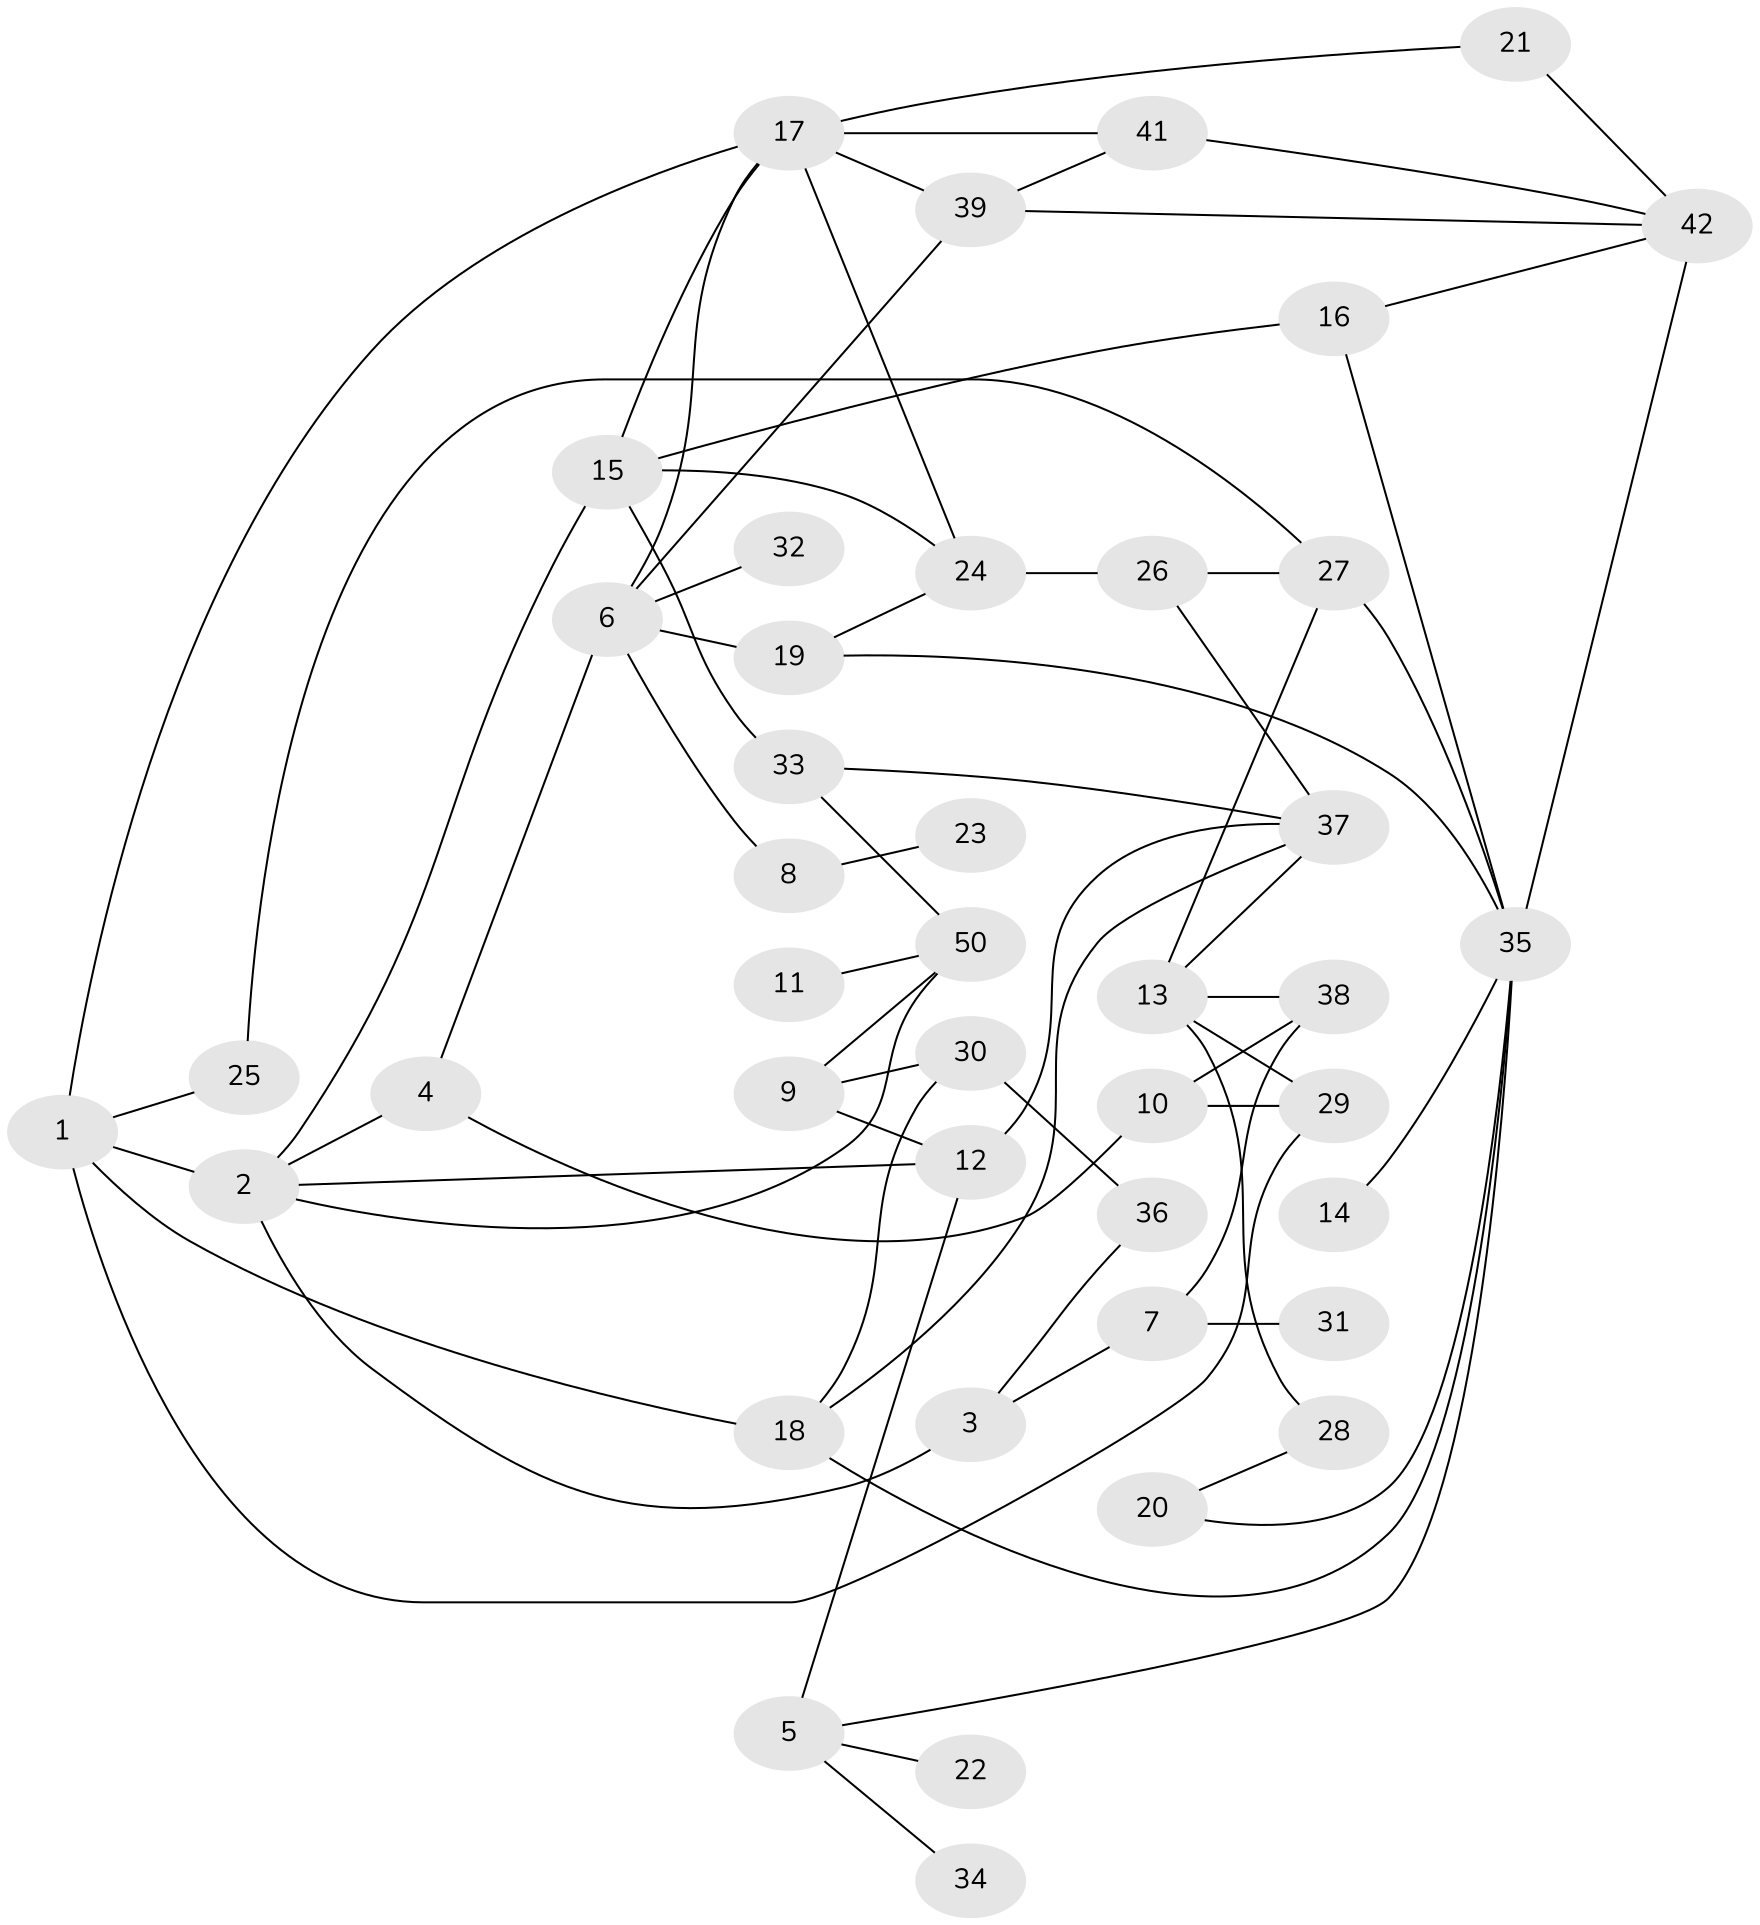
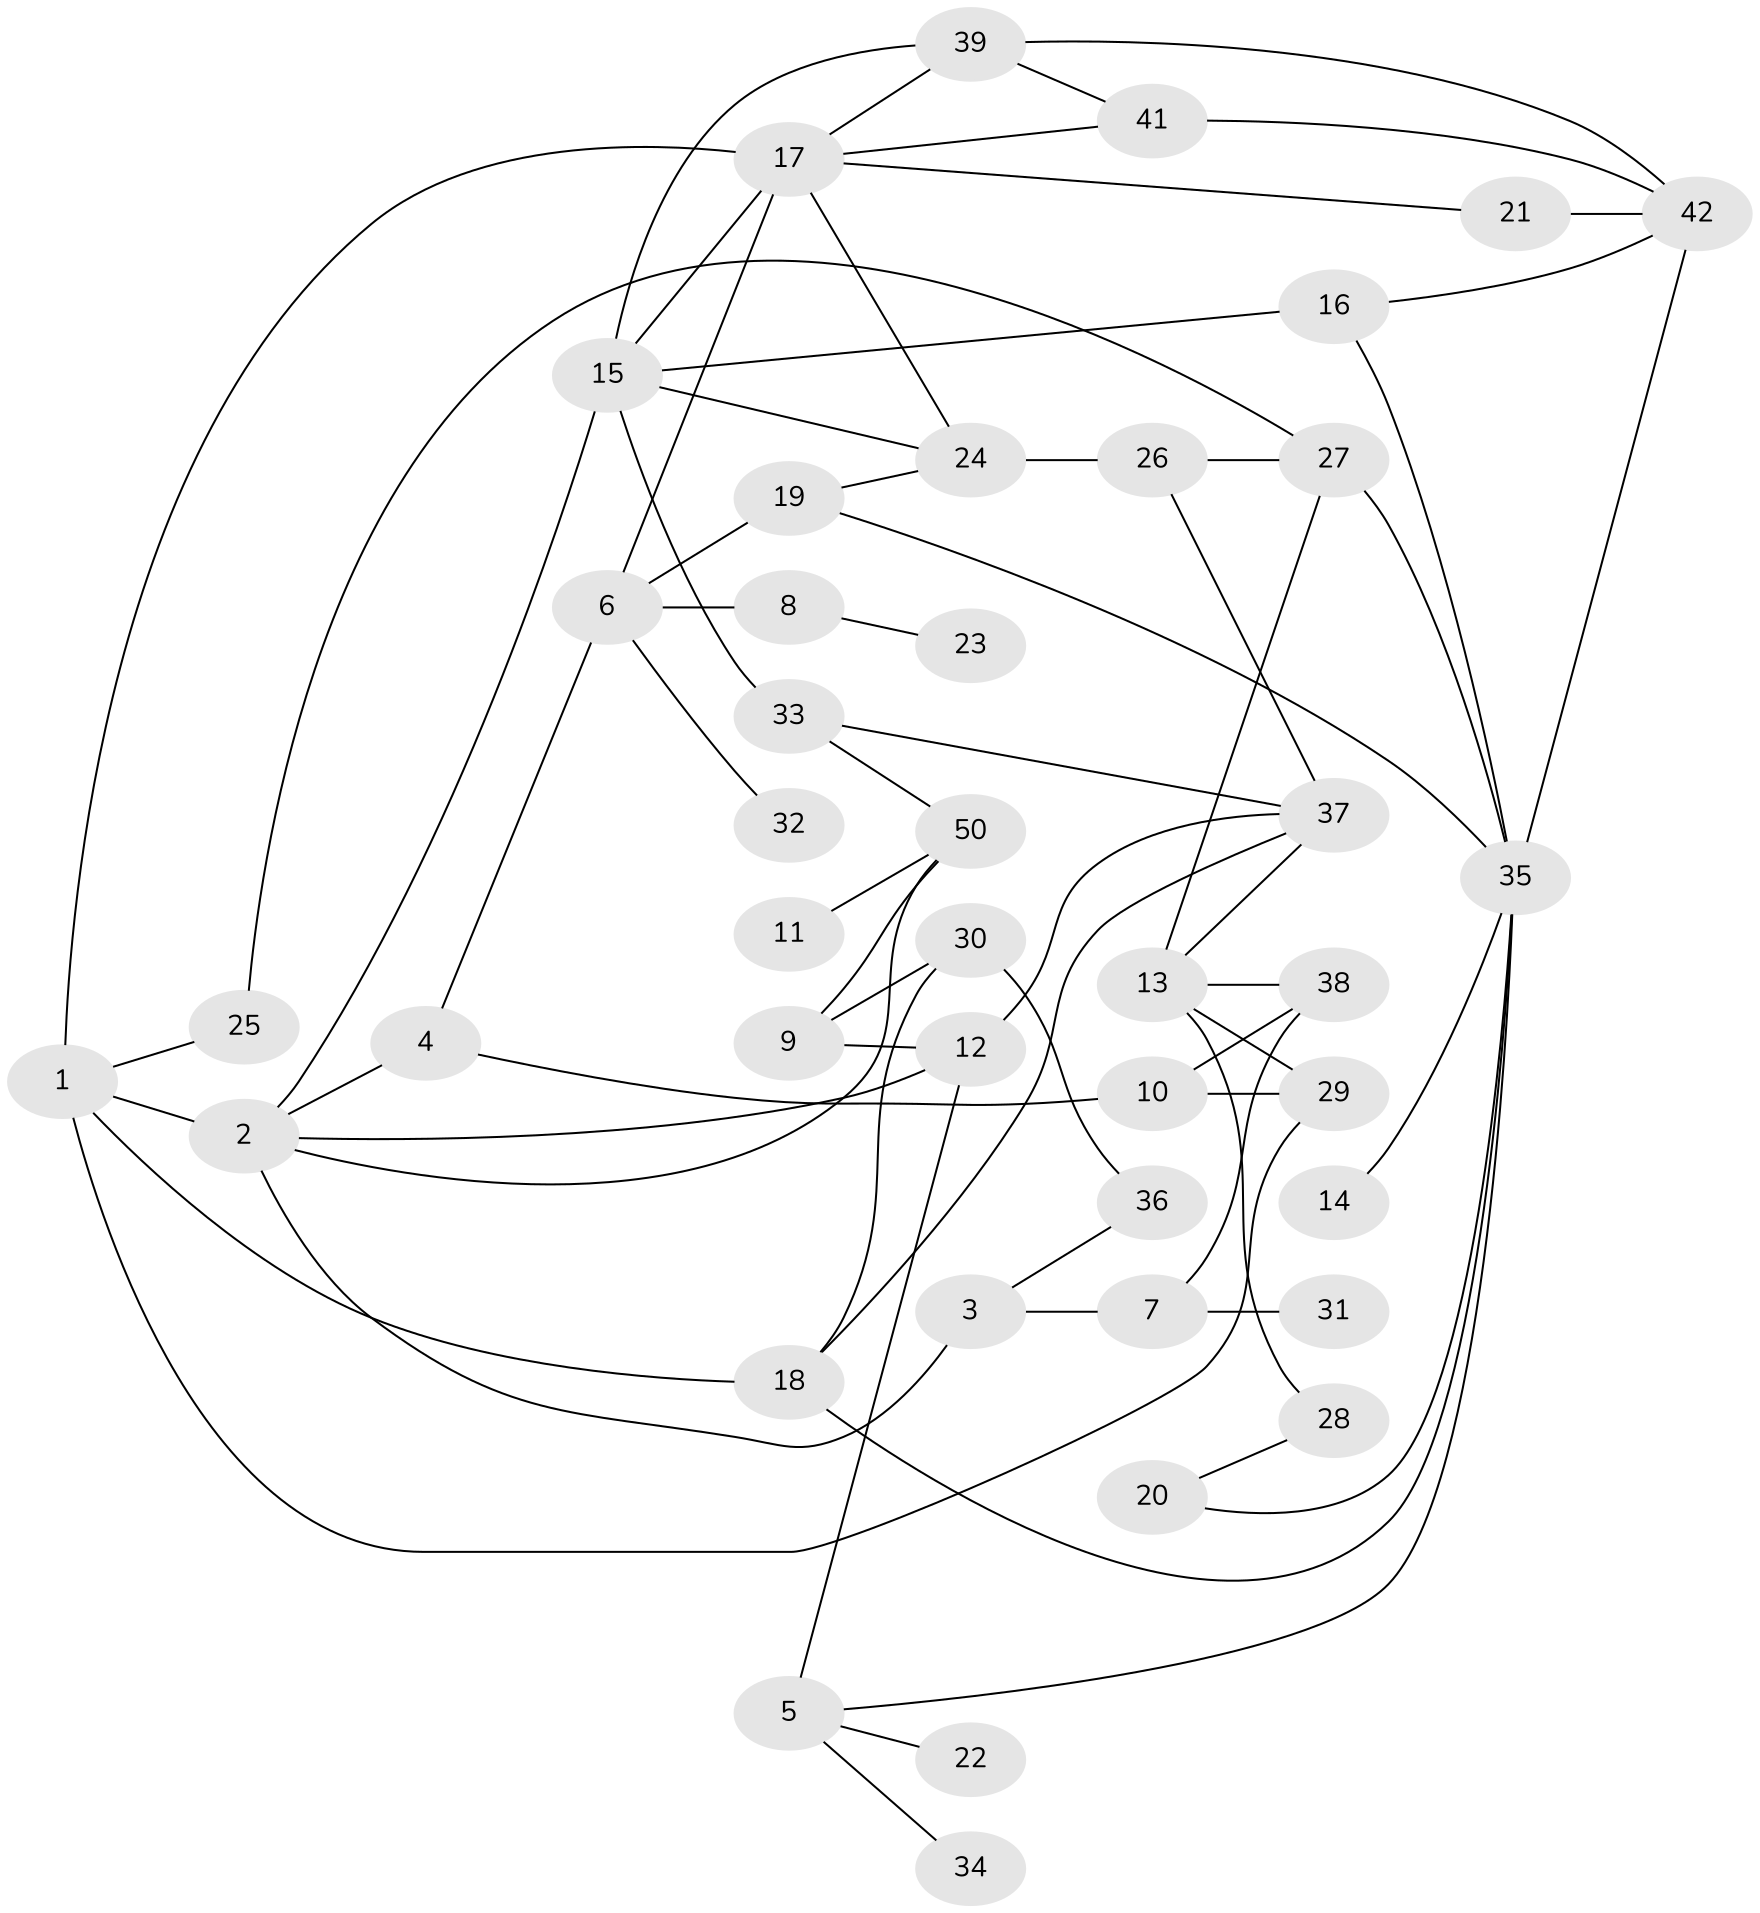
edge "39" -- "6": now "39" -- "15"
